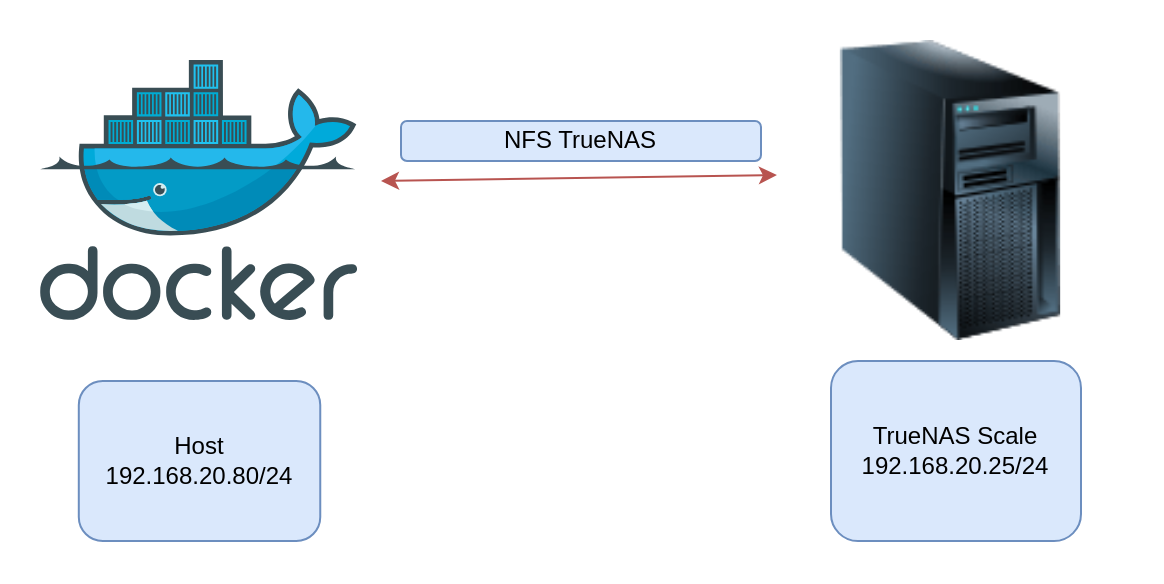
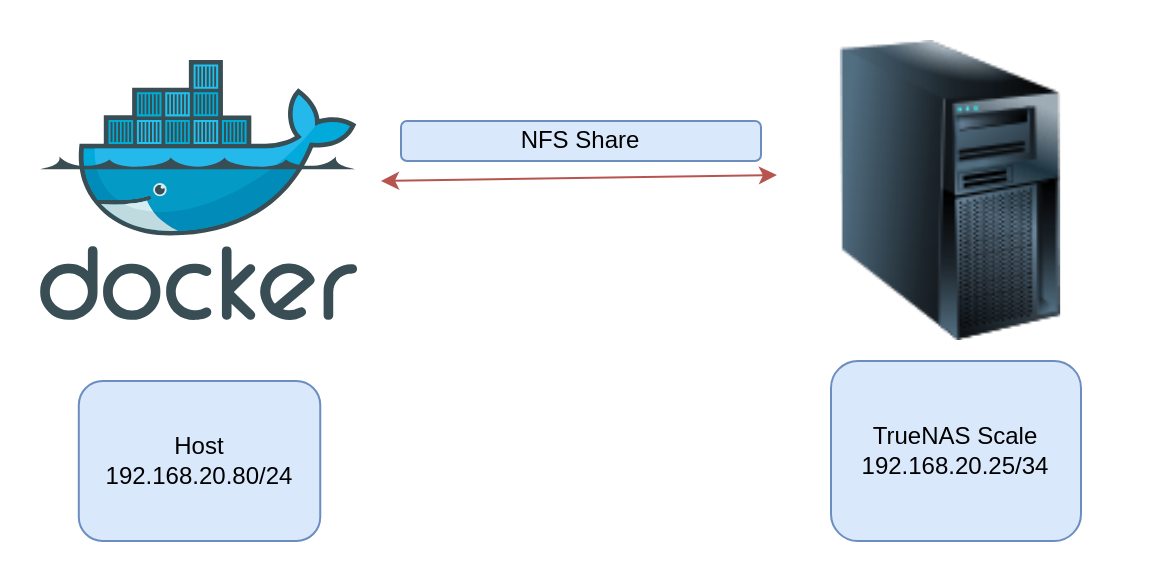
node "NFS TrueNAS": label "NFS TrueNAS" -> "NFS Share"
node "TrueNAS Scale 192.168.20.25/24": label "TrueNAS Scale 192.168.20.25/24" -> "TrueNAS Scale 192.168.20.25/34"
